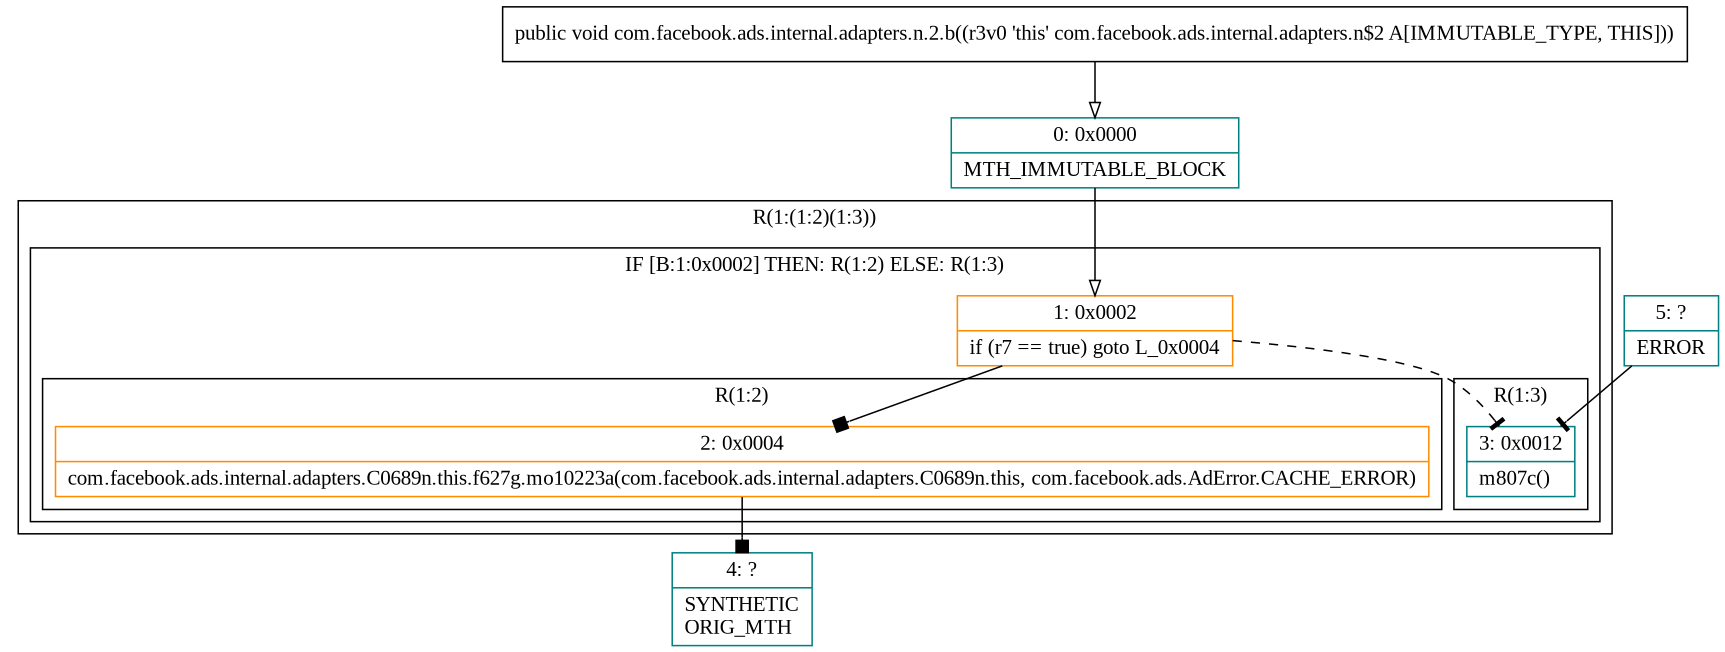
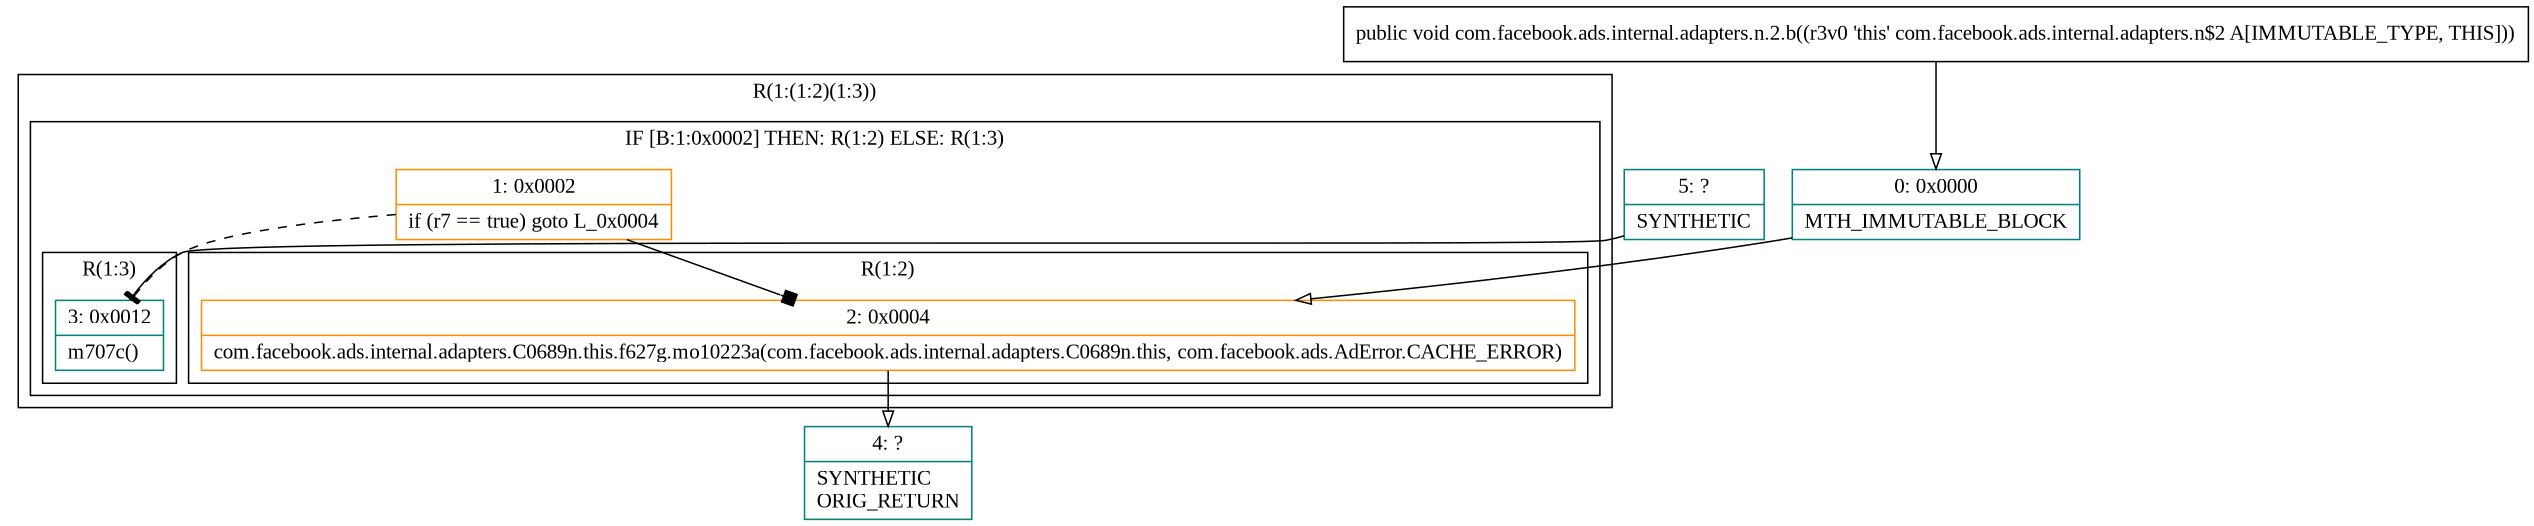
edge "0: 0x0000" -> "1: 0x0002": now "0: 0x0000" -> "2: 0x0004"
node "5: ?": text "ERROR" -> "SYNTHETIC"
node "3: 0x0012": text "m807c()" -> "m707c()"
edge "2: 0x0004" -> "4: ?": arrowhead box -> onormal
node "4: ?": text "ORIG_MTH" -> "ORIG_RETURN"
